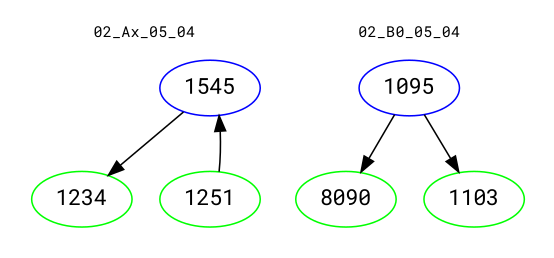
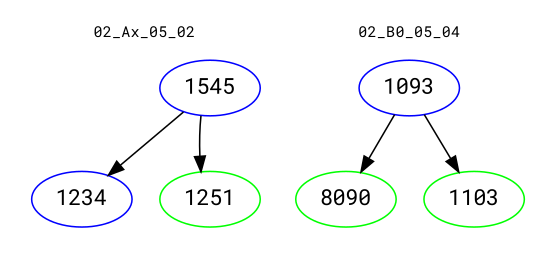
cluster "02_Ax_05_04": label "02_Ax_05_04" -> "02_Ax_05_02"
node "1095": label "1095" -> "1093"
edge "1251" -> "1545": reversed
node "1234": color green -> blue
